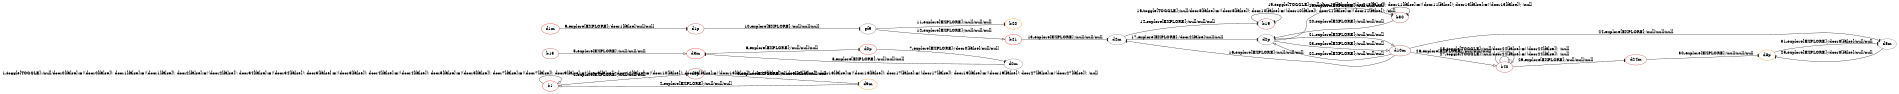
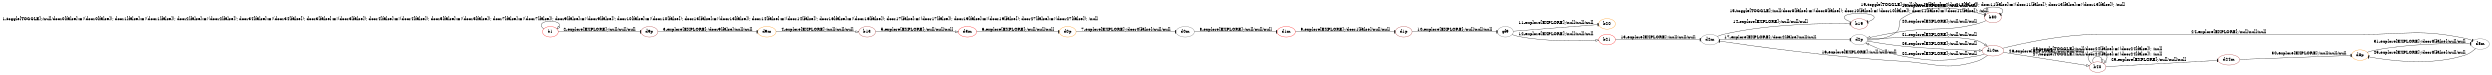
edge "b80" -> "d2p": arrowhead tee -> onormal
node "d0p": color red -> darkorange
edge "d0m" -> "d3m": now "d0m" -> "d1m"
edge "d9m" -> "b1": now "d9m" -> "b13"
